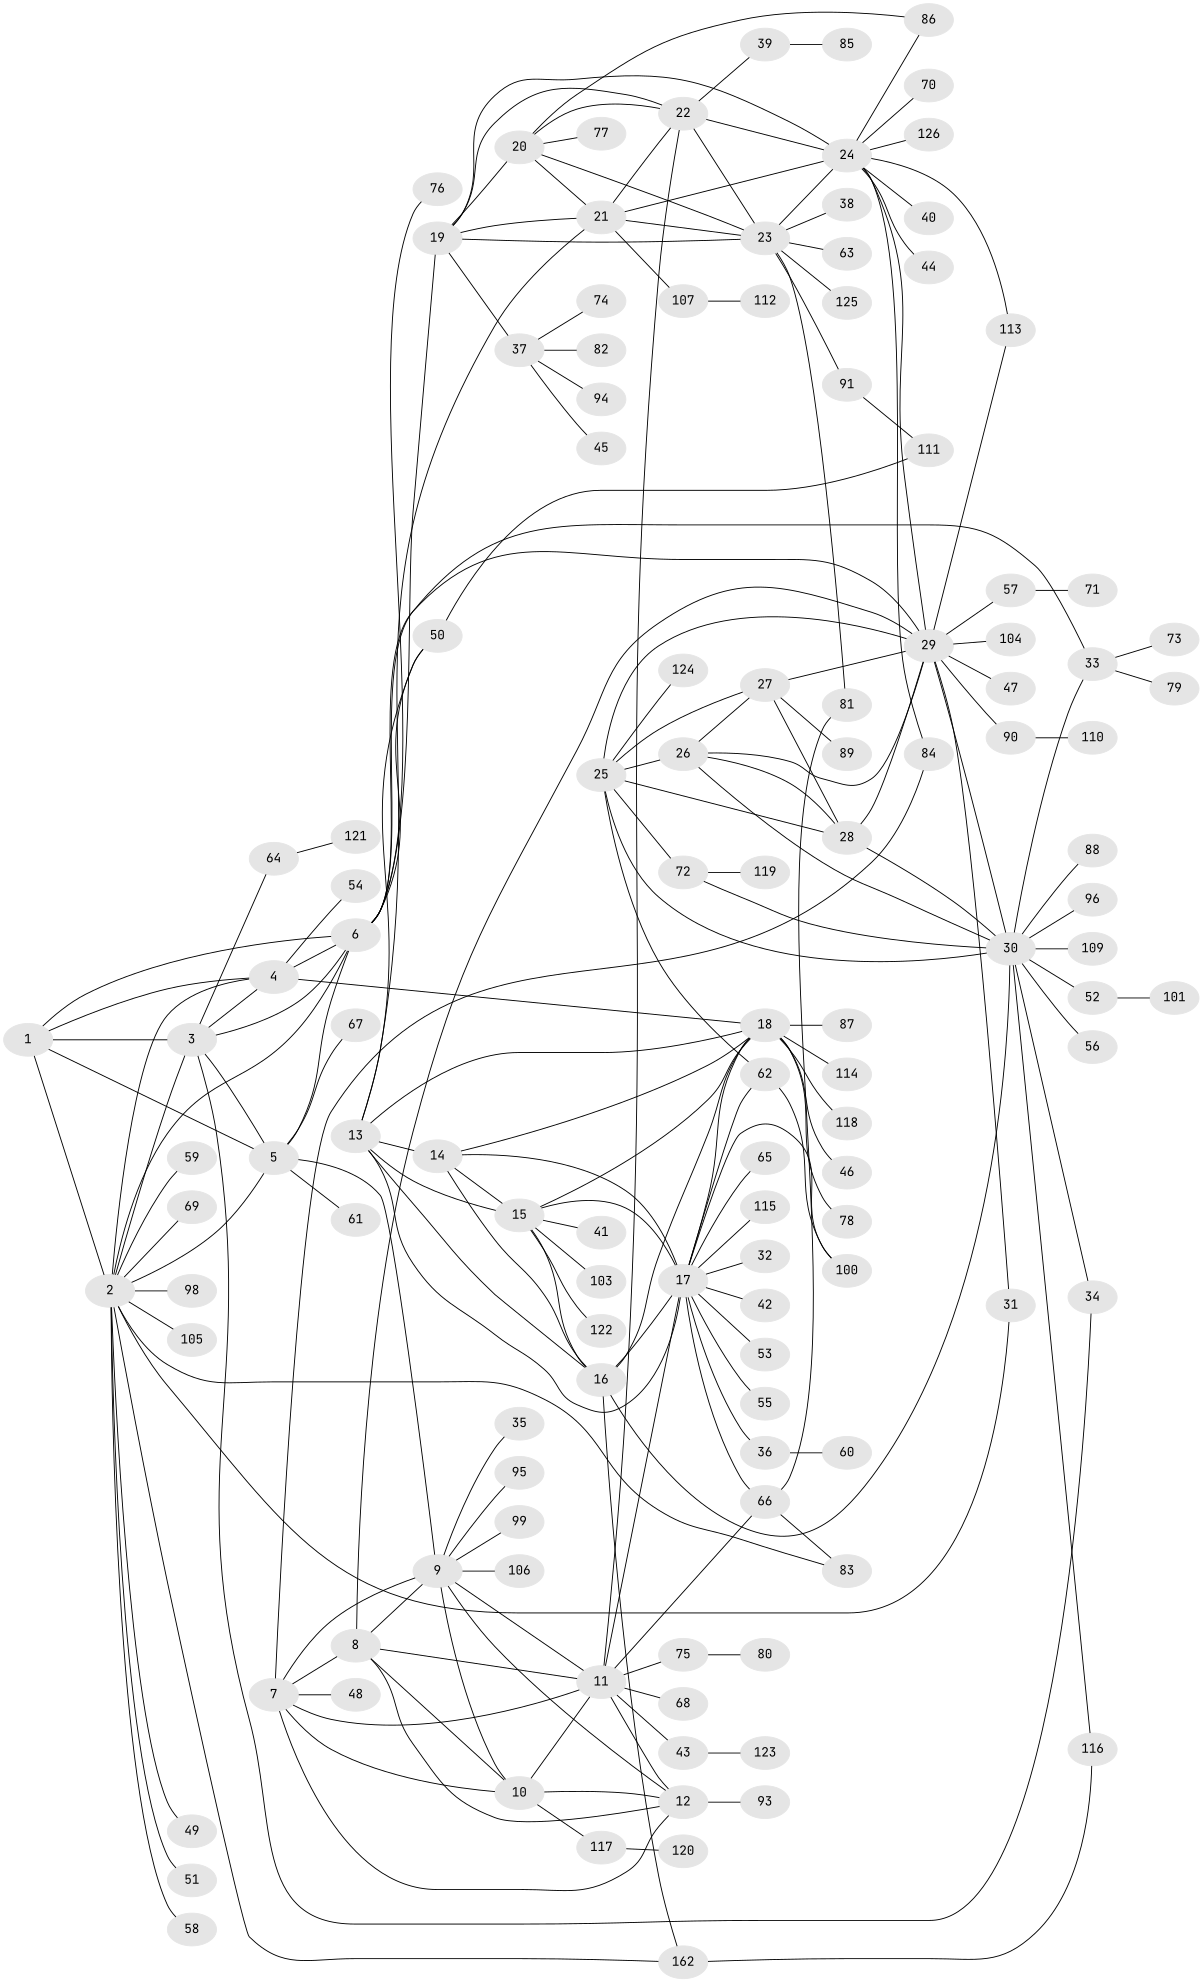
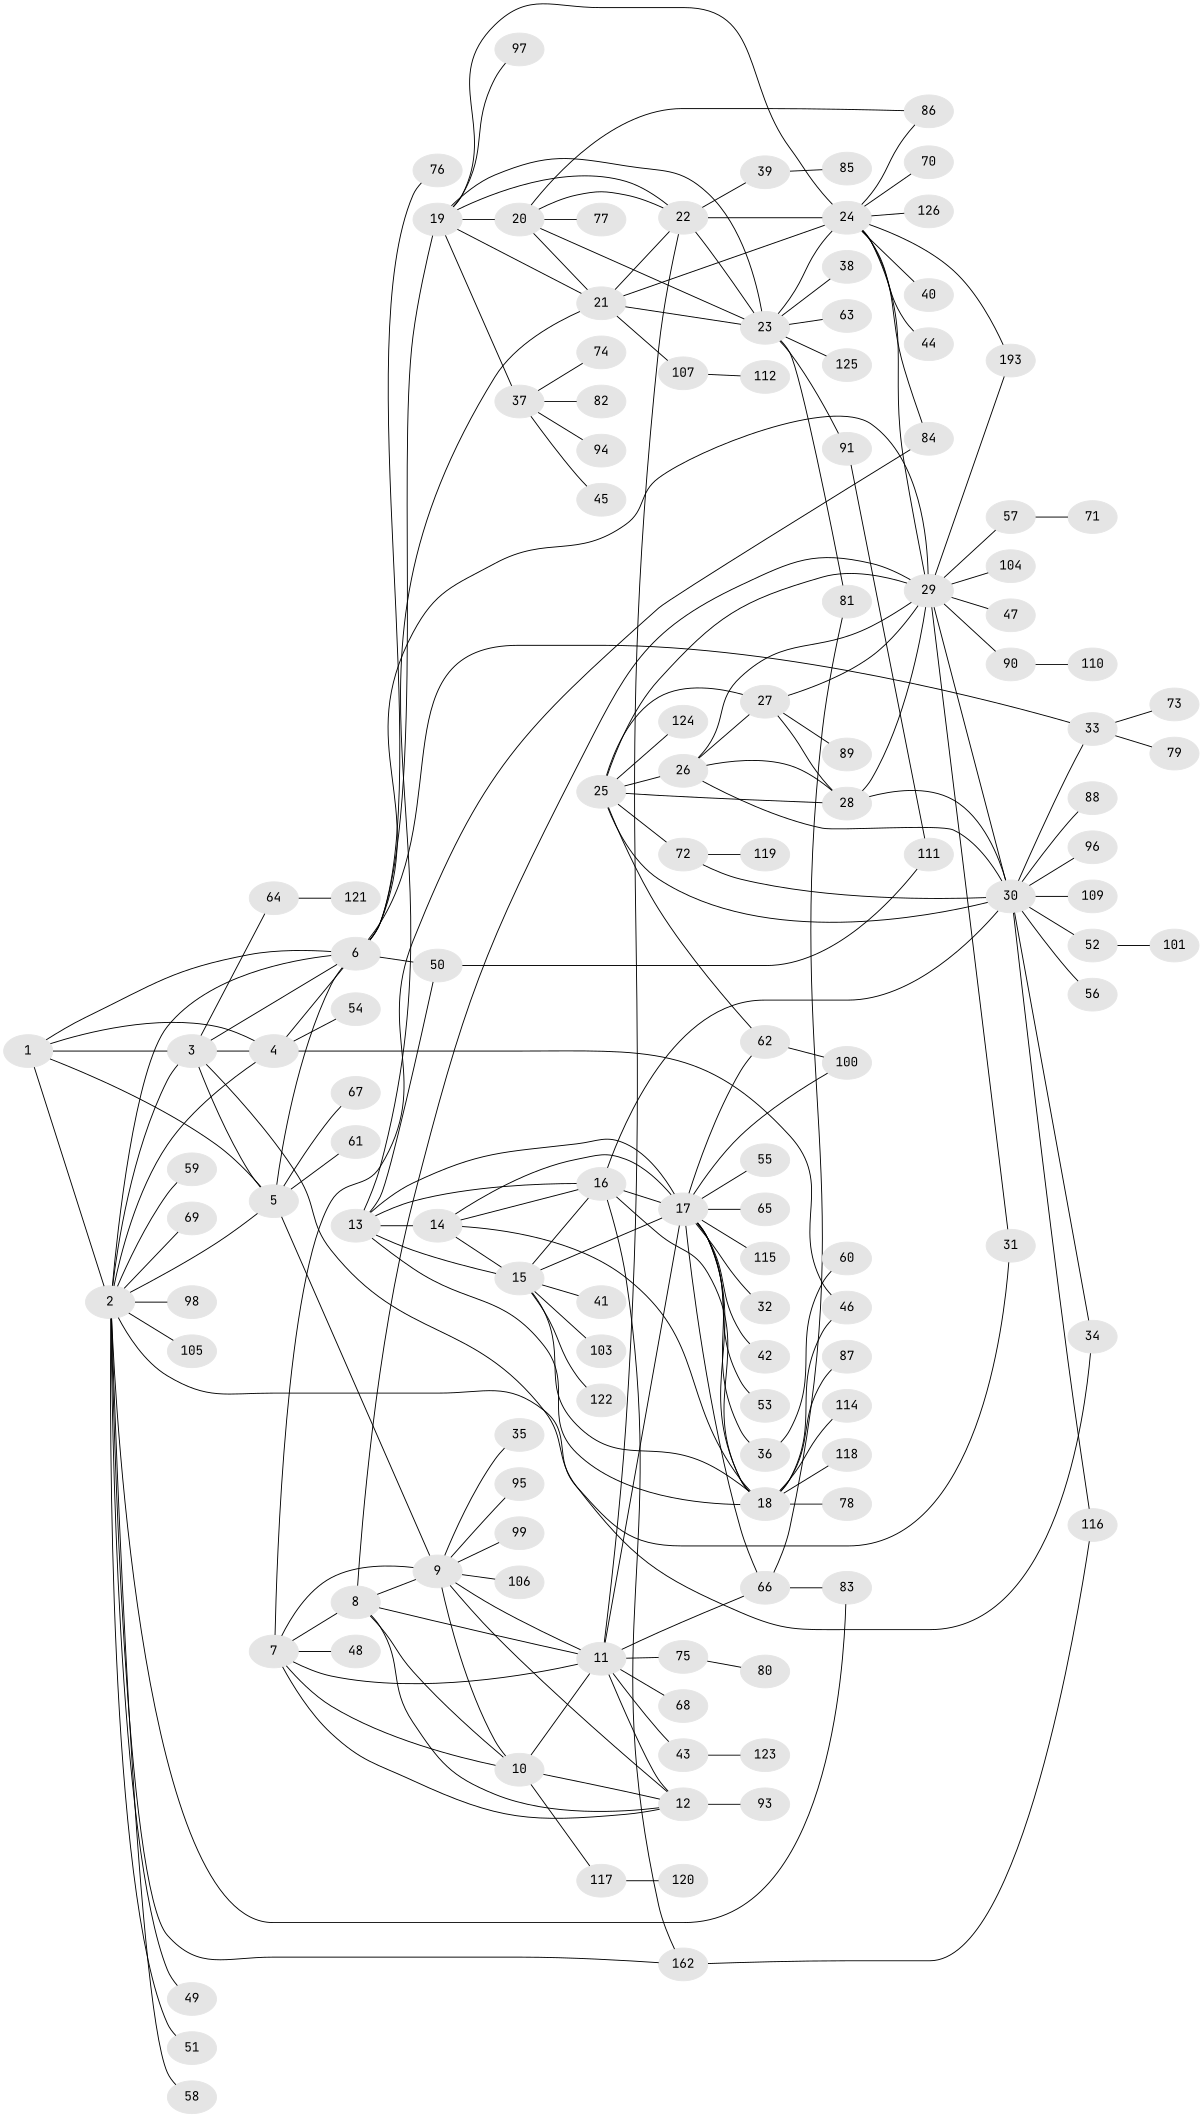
node "97": added
node "113": label "113" -> "193"
edge "4" -- "18": now "4" -- "46"
